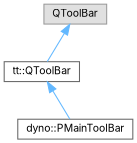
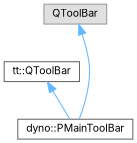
edge "tt::QToolBar" -> "QToolBar": now "dyno::PMainToolBar" -> "QToolBar"
